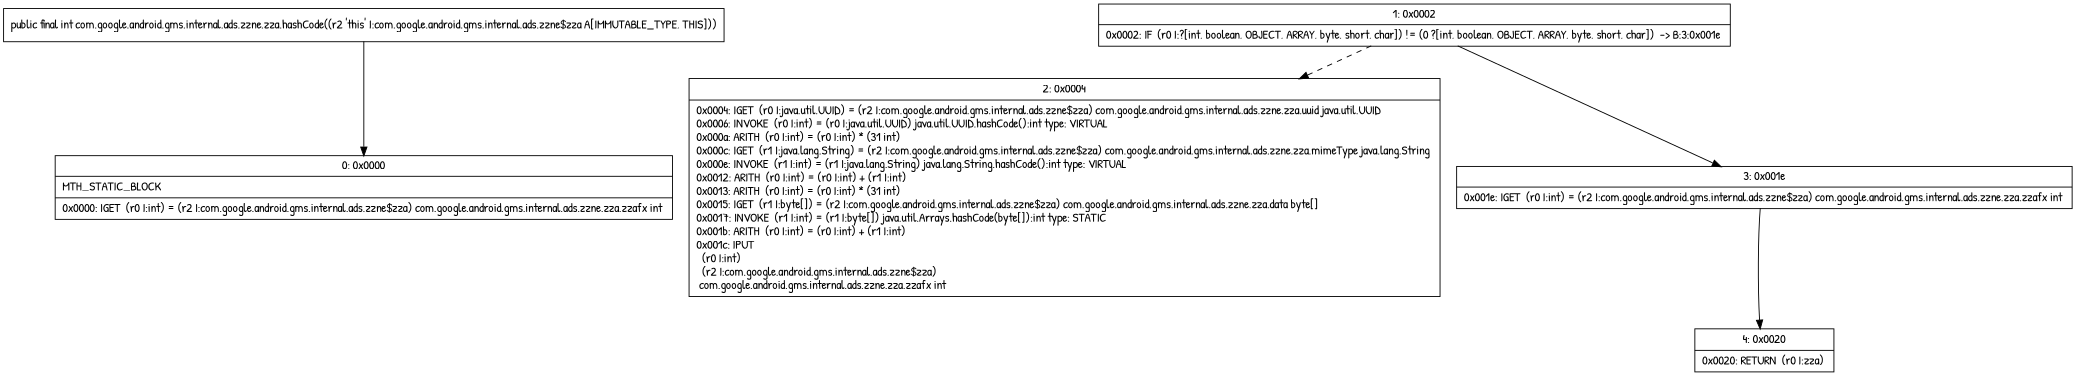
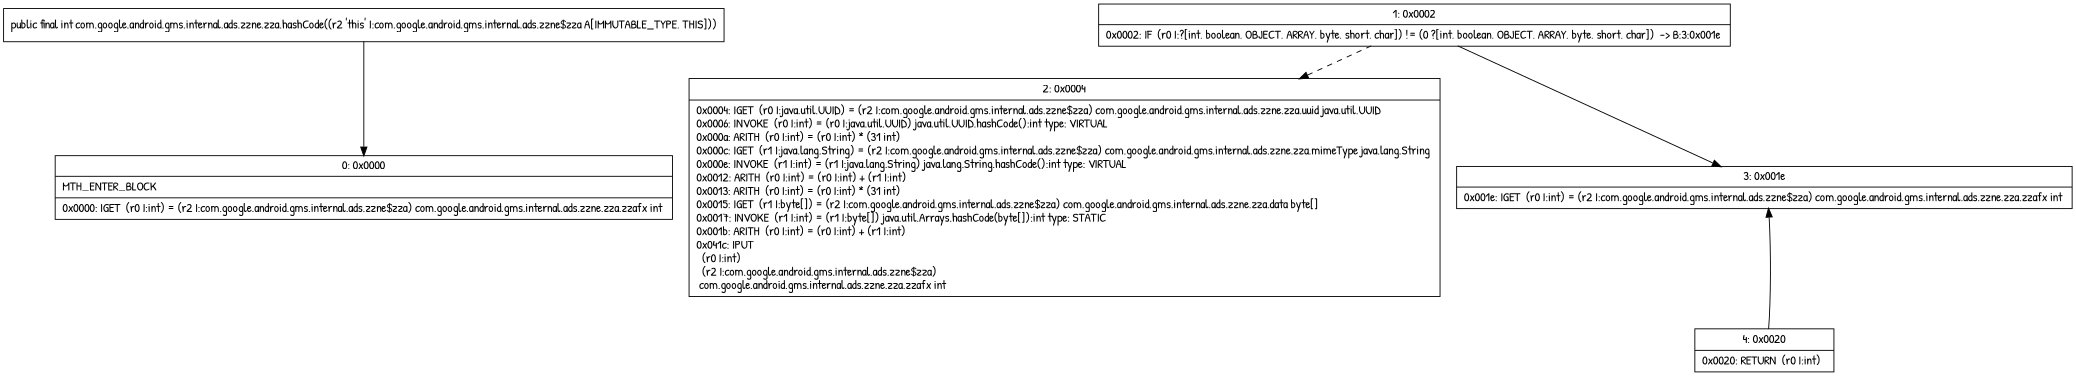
node "0: 0x0000": text "MTH_STATIC_BLOCK" -> "MTH_ENTER_BLOCK"
node "2: 0x0004": text "0x001c: IPUT" -> "0x041c: IPUT"
edge "3: 0x001e" -> "4: 0x0020": reversed
node "4: 0x0020": text "0x0020: RETURN  (r0 I:zza)" -> "0x0020: RETURN  (r0 I:int)"
